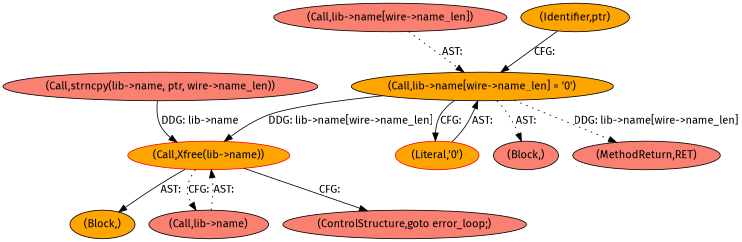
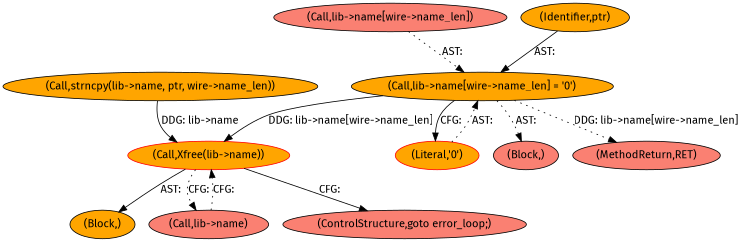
edge "(Identifier,ptr)" -> "(Call,lib->name[wire->name_len] = '0')": label "CFG: " -> "AST: "
node "(Call,strncpy(lib->name, ptr, wire->name_len))": fillcolor salmon -> orange
edge "(Literal,'0')" -> "(Call,lib->name[wire->name_len] = '0')": style solid -> dotted
edge "(Call,lib->name)" -> "(Call,Xfree(lib->name))": label "AST: " -> "CFG: "
